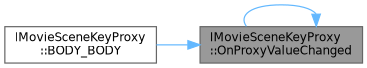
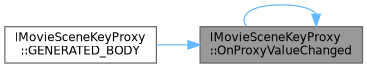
node "IMovieSceneKeyProxy ::BODY_BODY": label "IMovieSceneKeyProxy ::BODY_BODY" -> "IMovieSceneKeyProxy ::GENERATED_BODY"
